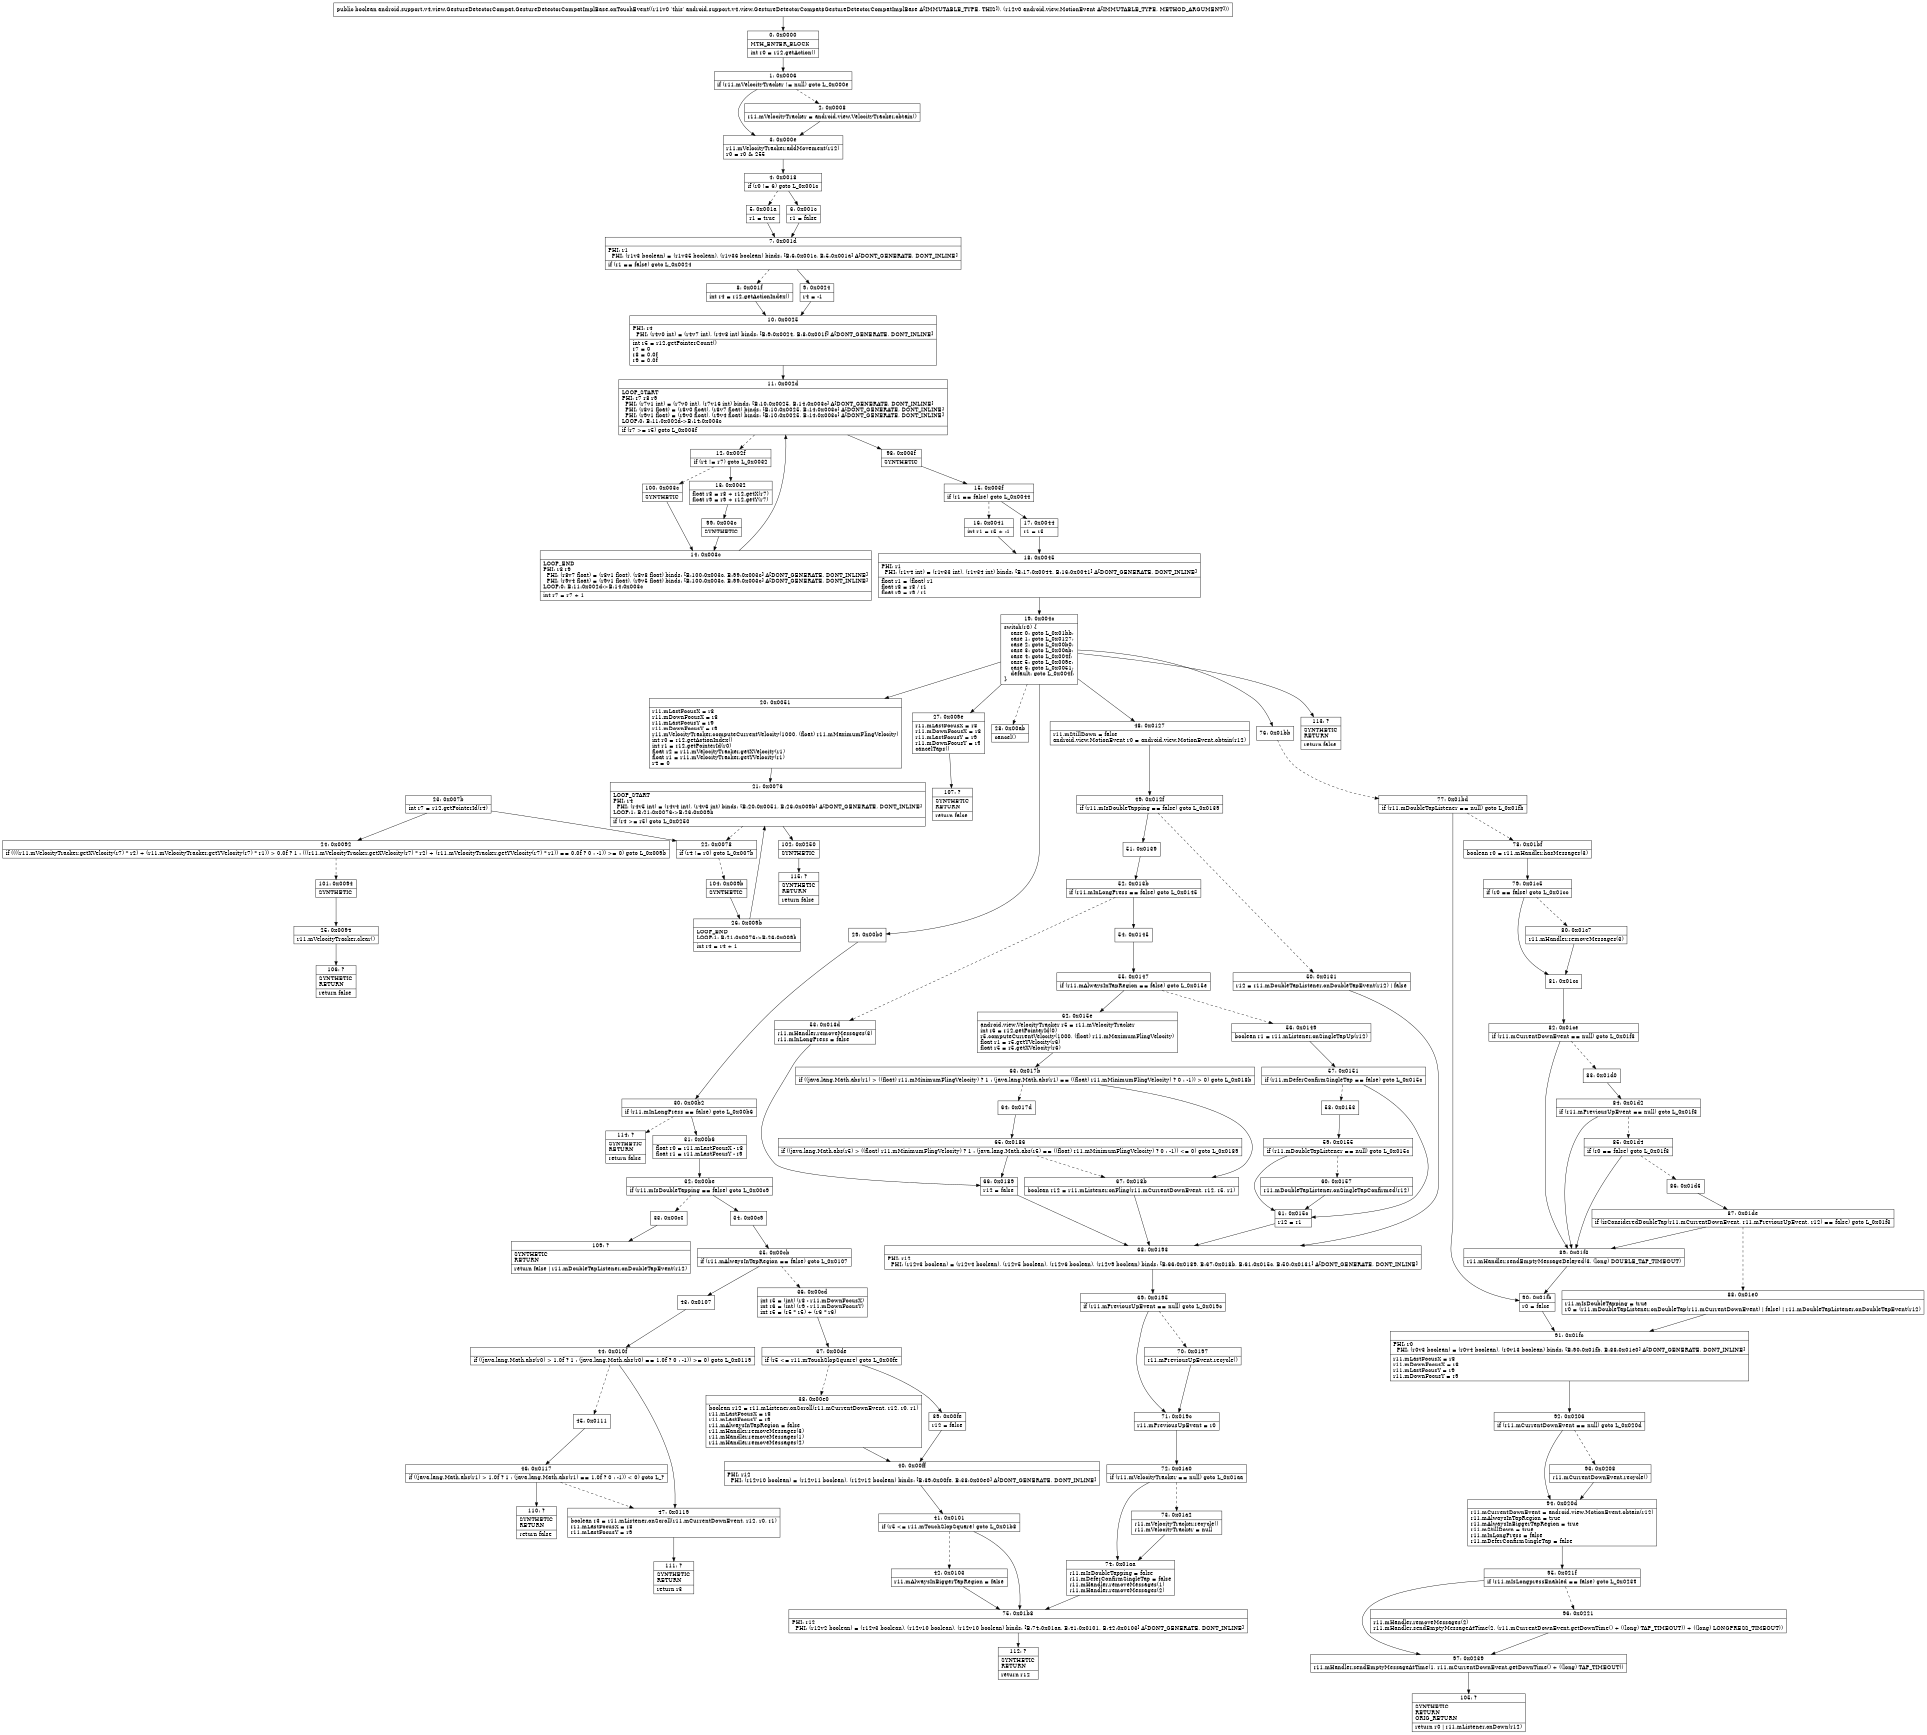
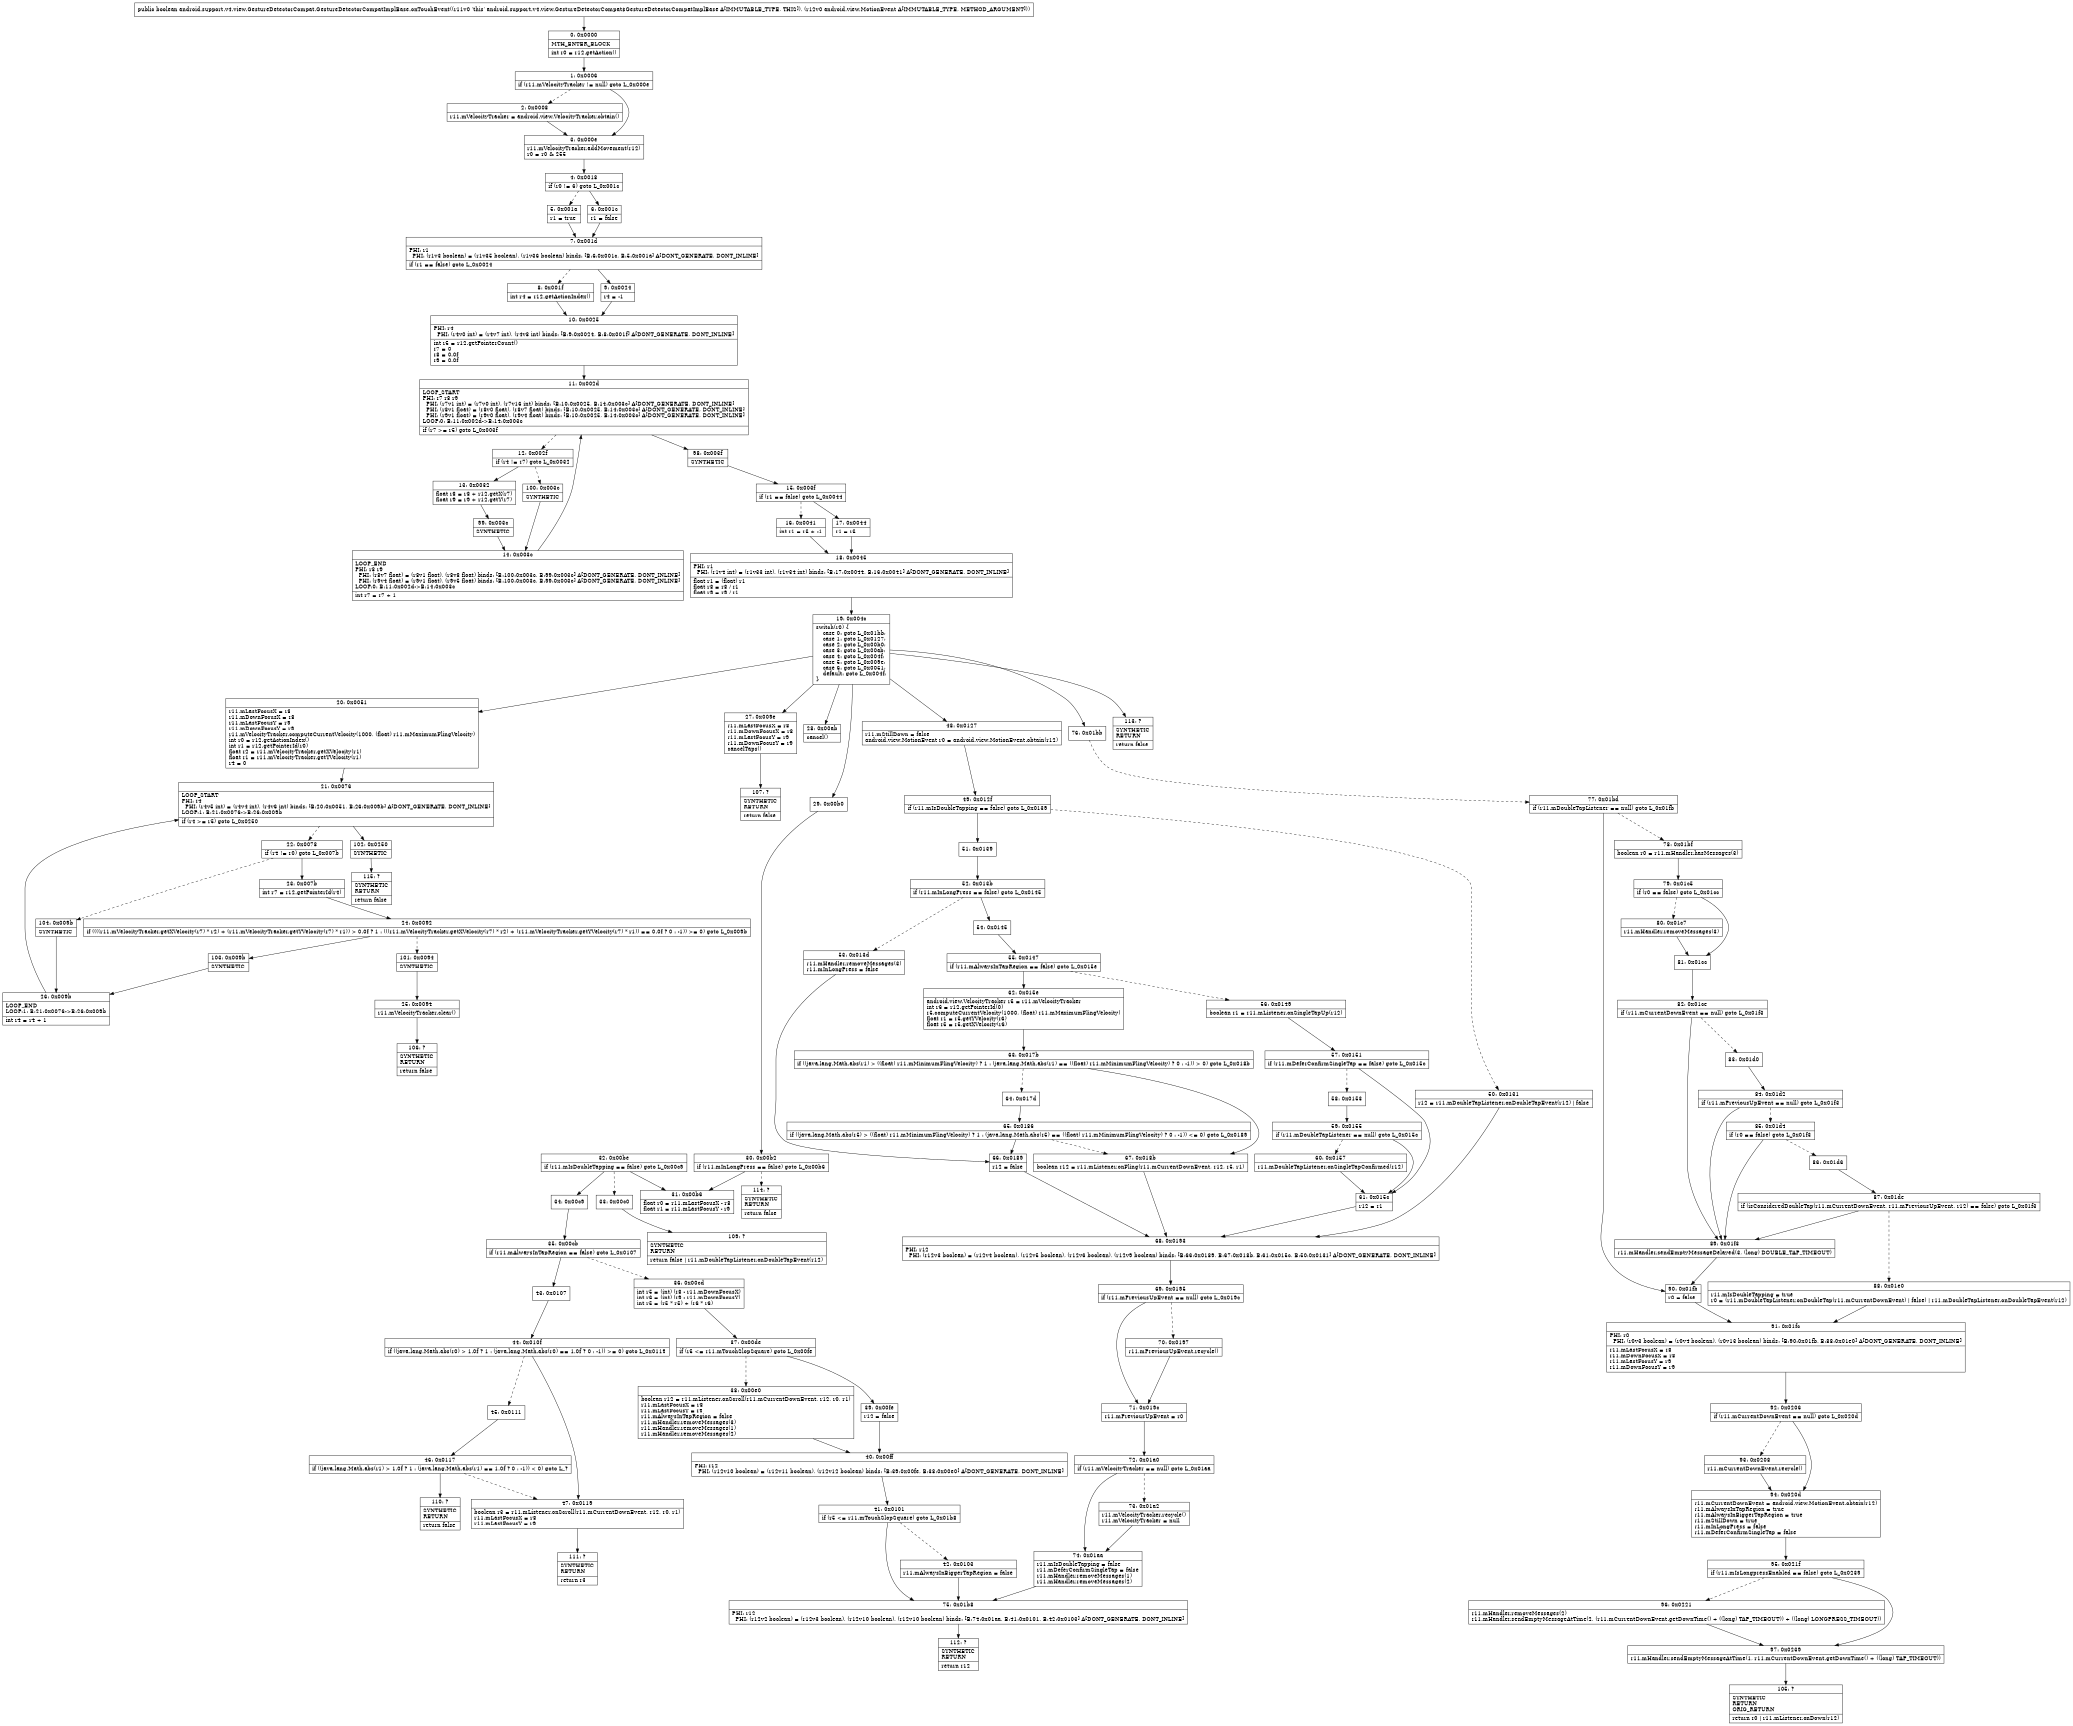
edge "19: 0x004c" -> "28: 0x00ab": style dashed -> solid
edge "23: 0x007b" -> "22: 0x0078": reversed
node "103: 0x009b": added
edge "31: 0x00b6" -> "32: 0x00be": reversed
